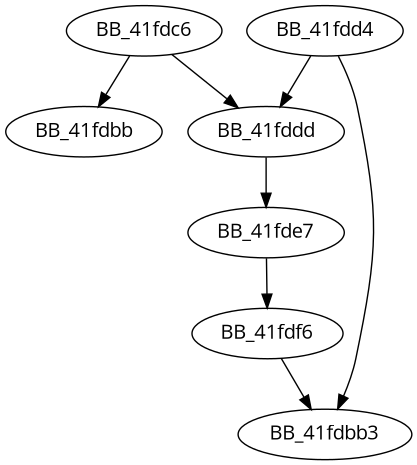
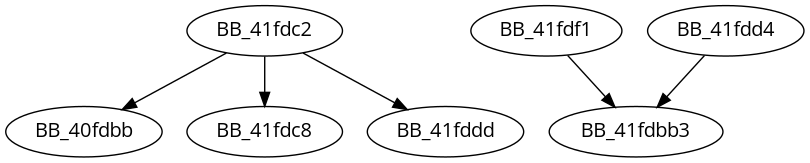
node "BB_41fdc6": label "BB_41fdc6" -> "BB_41fdc2"
edge "BB_41fdd4" -> "BB_41fddd": removed
node "BB_41fdbb": label "BB_41fdbb" -> "BB_40fdbb"
node "BB_41fdc8": added
node "BB_41fde7": removed
node "BB_41fdf6": label "BB_41fdf6" -> "BB_41fdf1"
